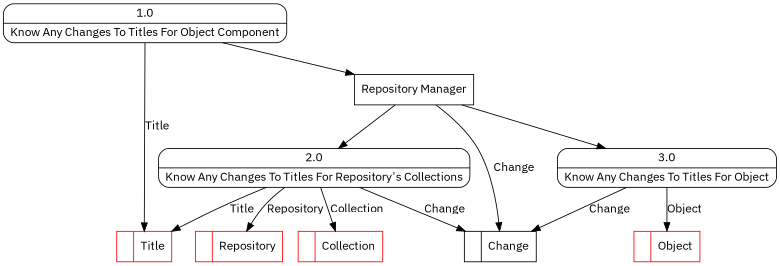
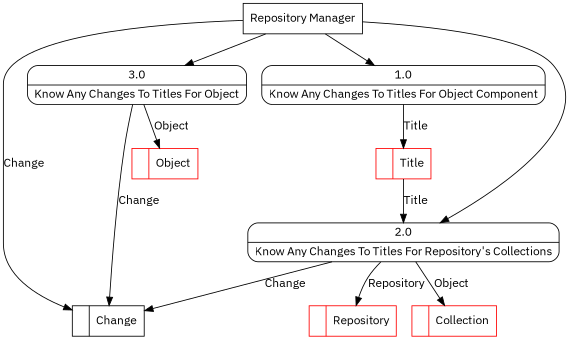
edge "1.0" -> "Repository Manager": reversed
edge "2.0" -> "Title": reversed
edge "2.0" -> "Collection": label "Collection" -> "Object"
